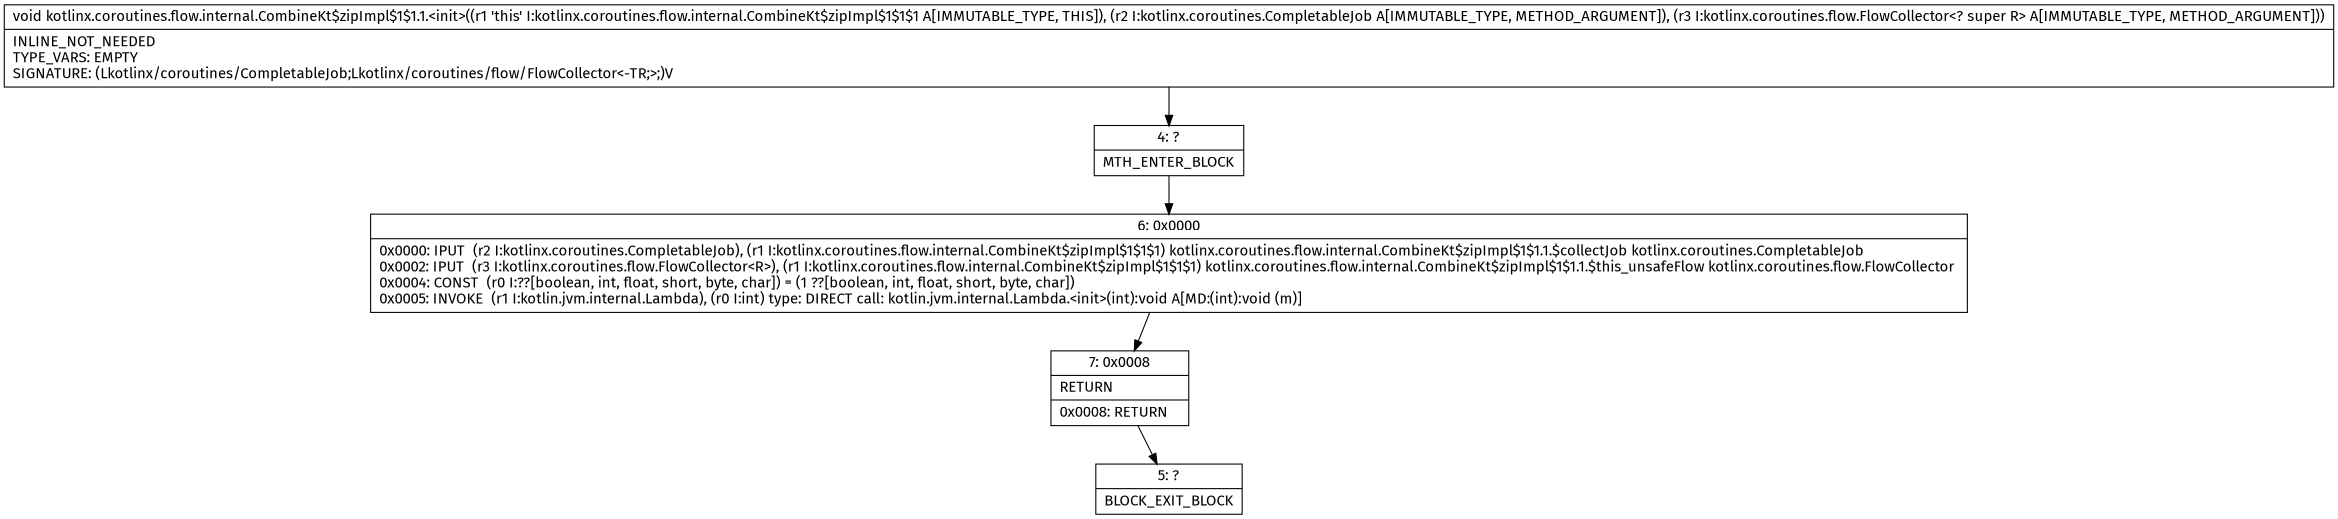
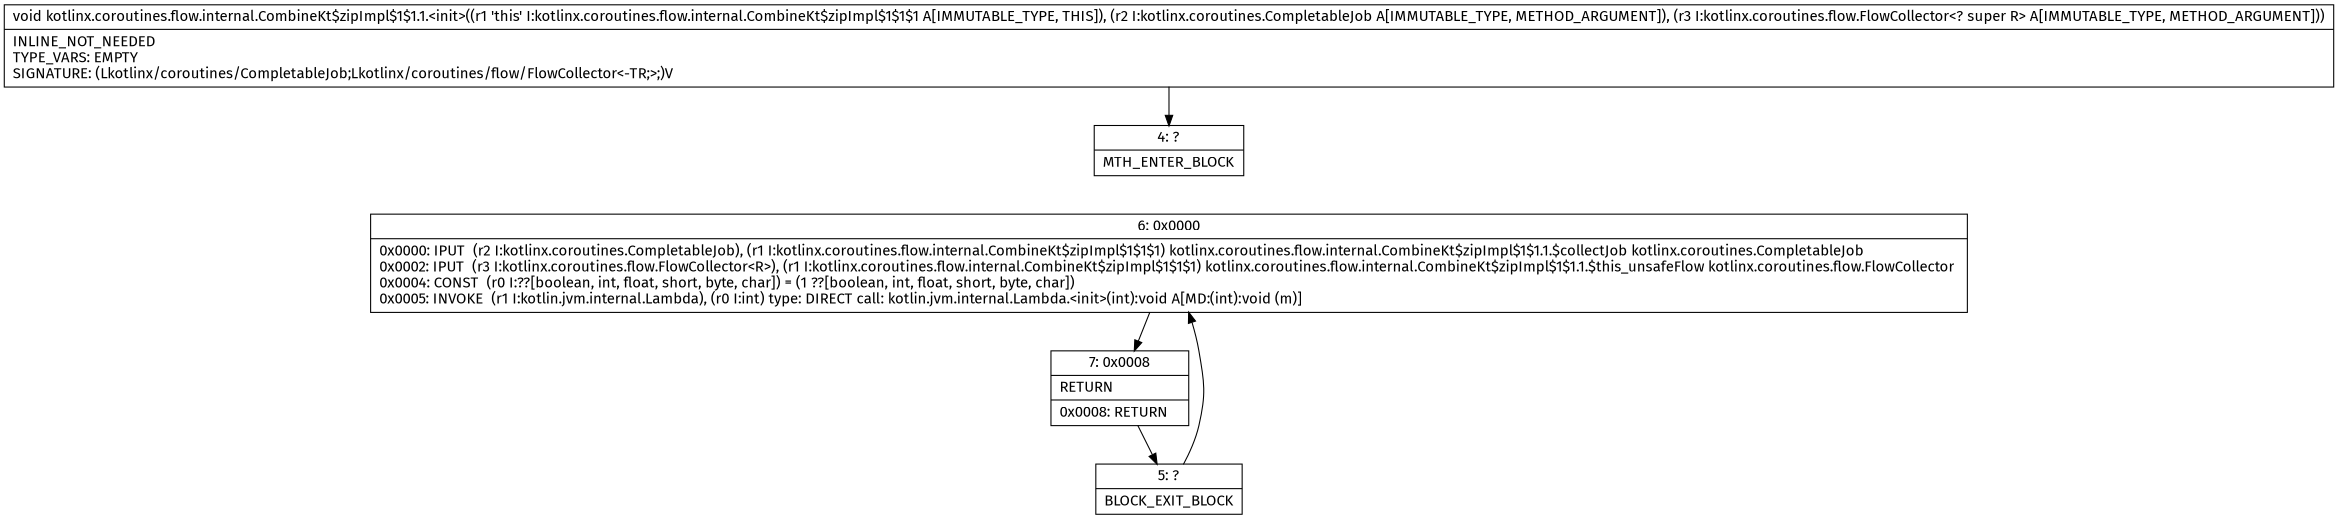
edge "4: ?" -> "6: 0x0000": now "5: ?" -> "6: 0x0000"
